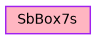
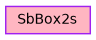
node "SbBox7s": label "SbBox7s" -> "SbBox2s"
